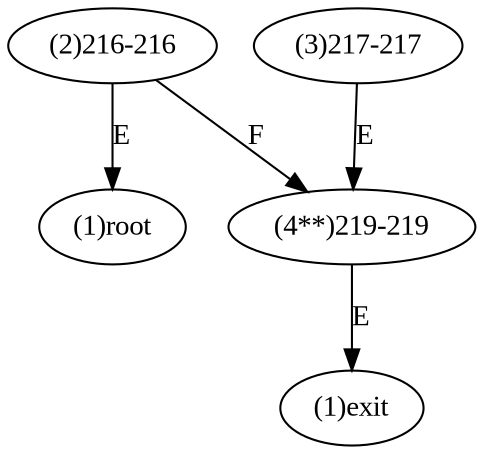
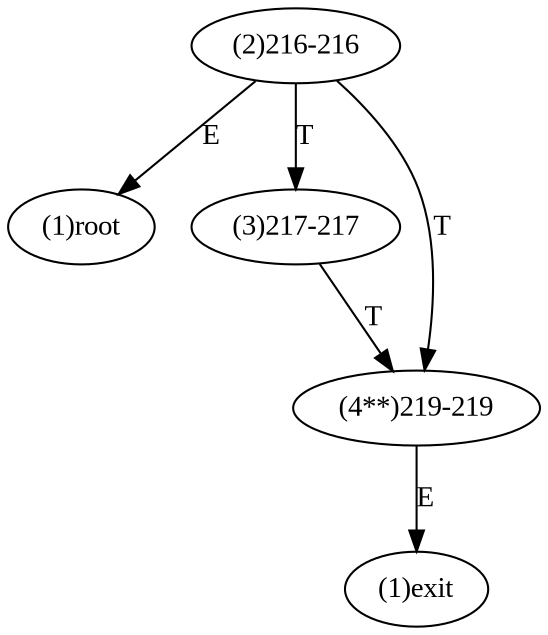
edge "(2)216-216" -> "(3)217-217": added, label "T"
edge "(2)216-216" -> "(4**)219-219": label "F" -> "T"
edge "(3)217-217" -> "(4**)219-219": label "E" -> "T"
